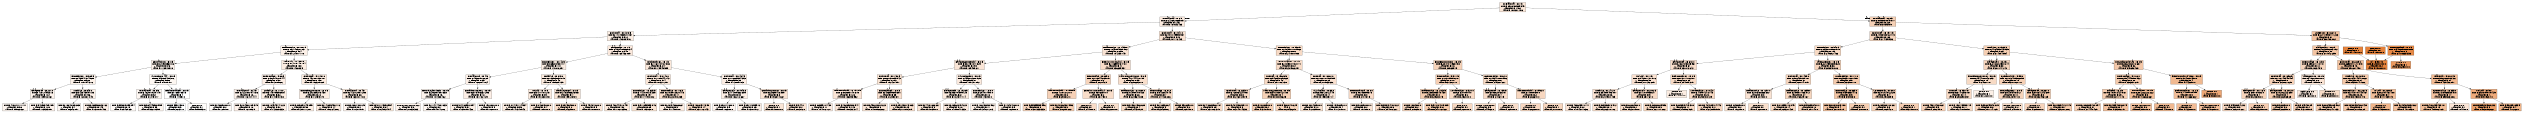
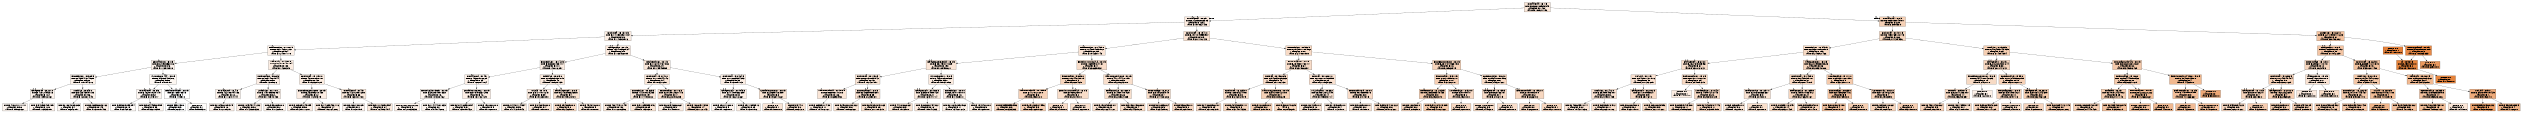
edge "mse = 0.0 samples = 1 value = 745000.0" -> "Id <= 937.5 mse = 25000000.0 samples = 2 value = 750000.0": reversed
node "stFlrSF = 0.0 samples = 1 value = 160000.0": label "stFlrSF = 0.0 samples = 1 value = 160000.0" -> "mse = 0.0 samples = 1 value = 160000.0"
node "mse = 156250000.0 samples = 2 value = 72500.0": removed
node "mse = 33062500.0 samples = 2 value = 113250.0": added
node "mse = 462638926.947 samples = 115 value = 190033.374": removed
node "mse = 192840563.017 samples = 22 value = 216247.727": added
